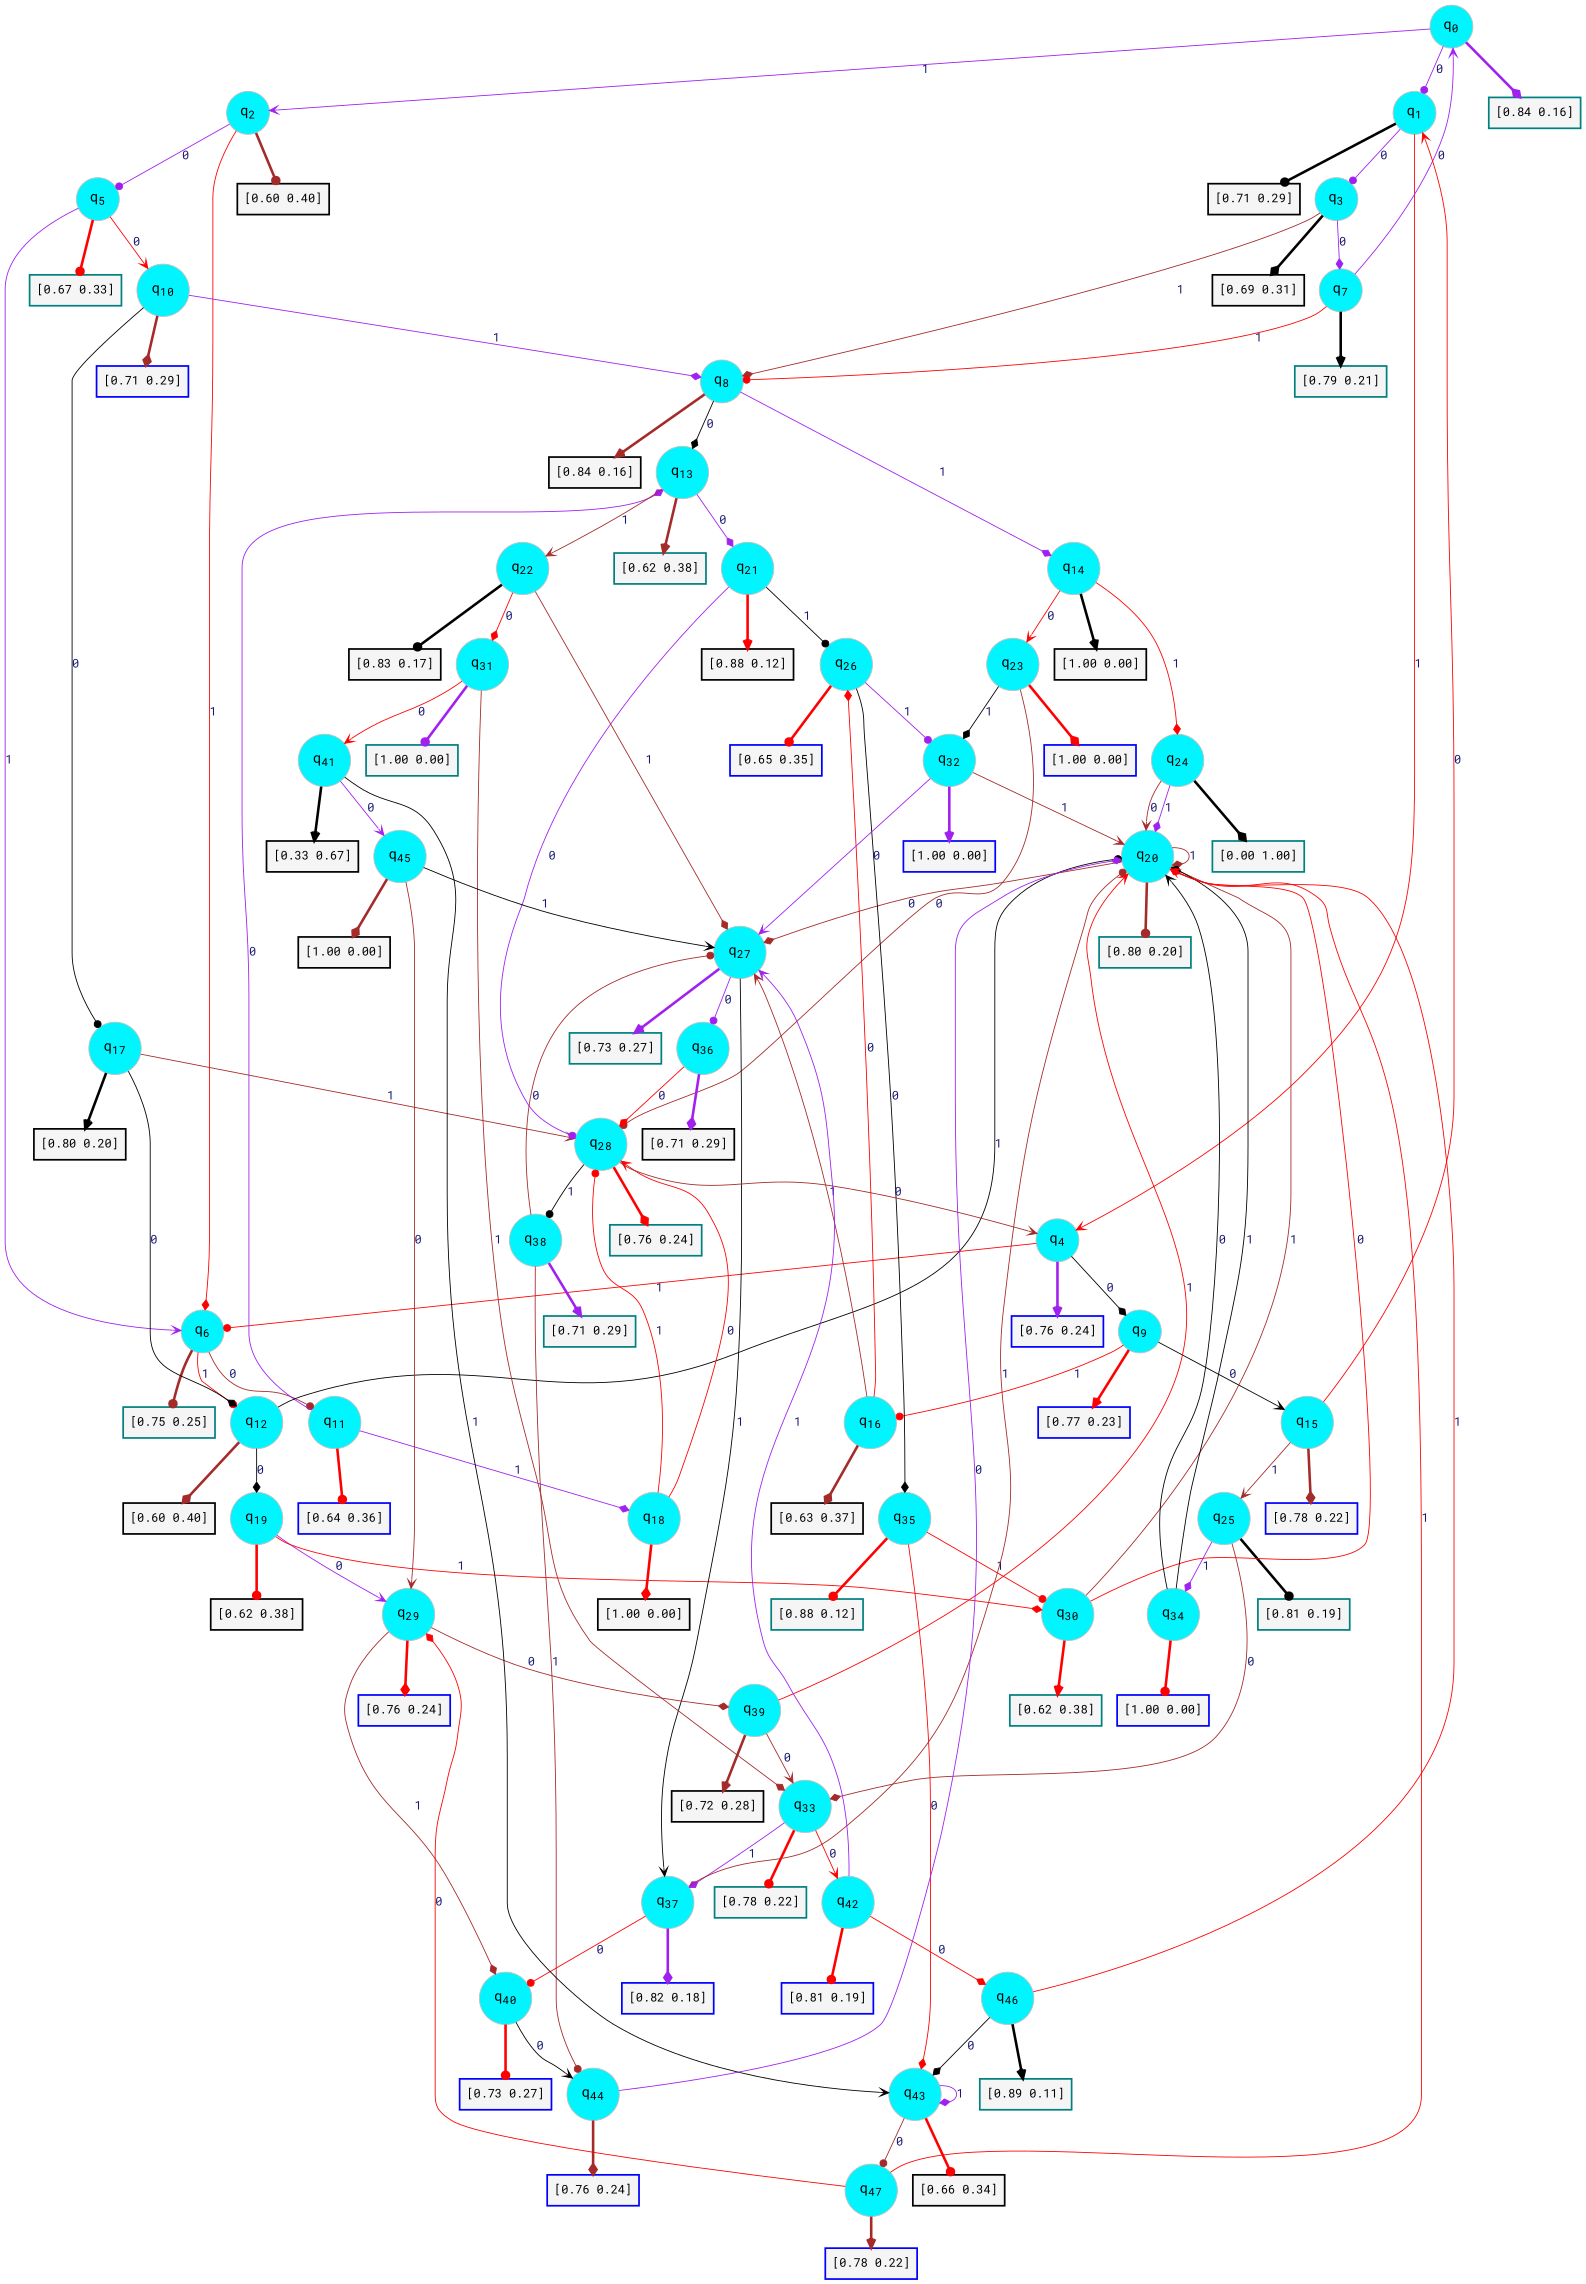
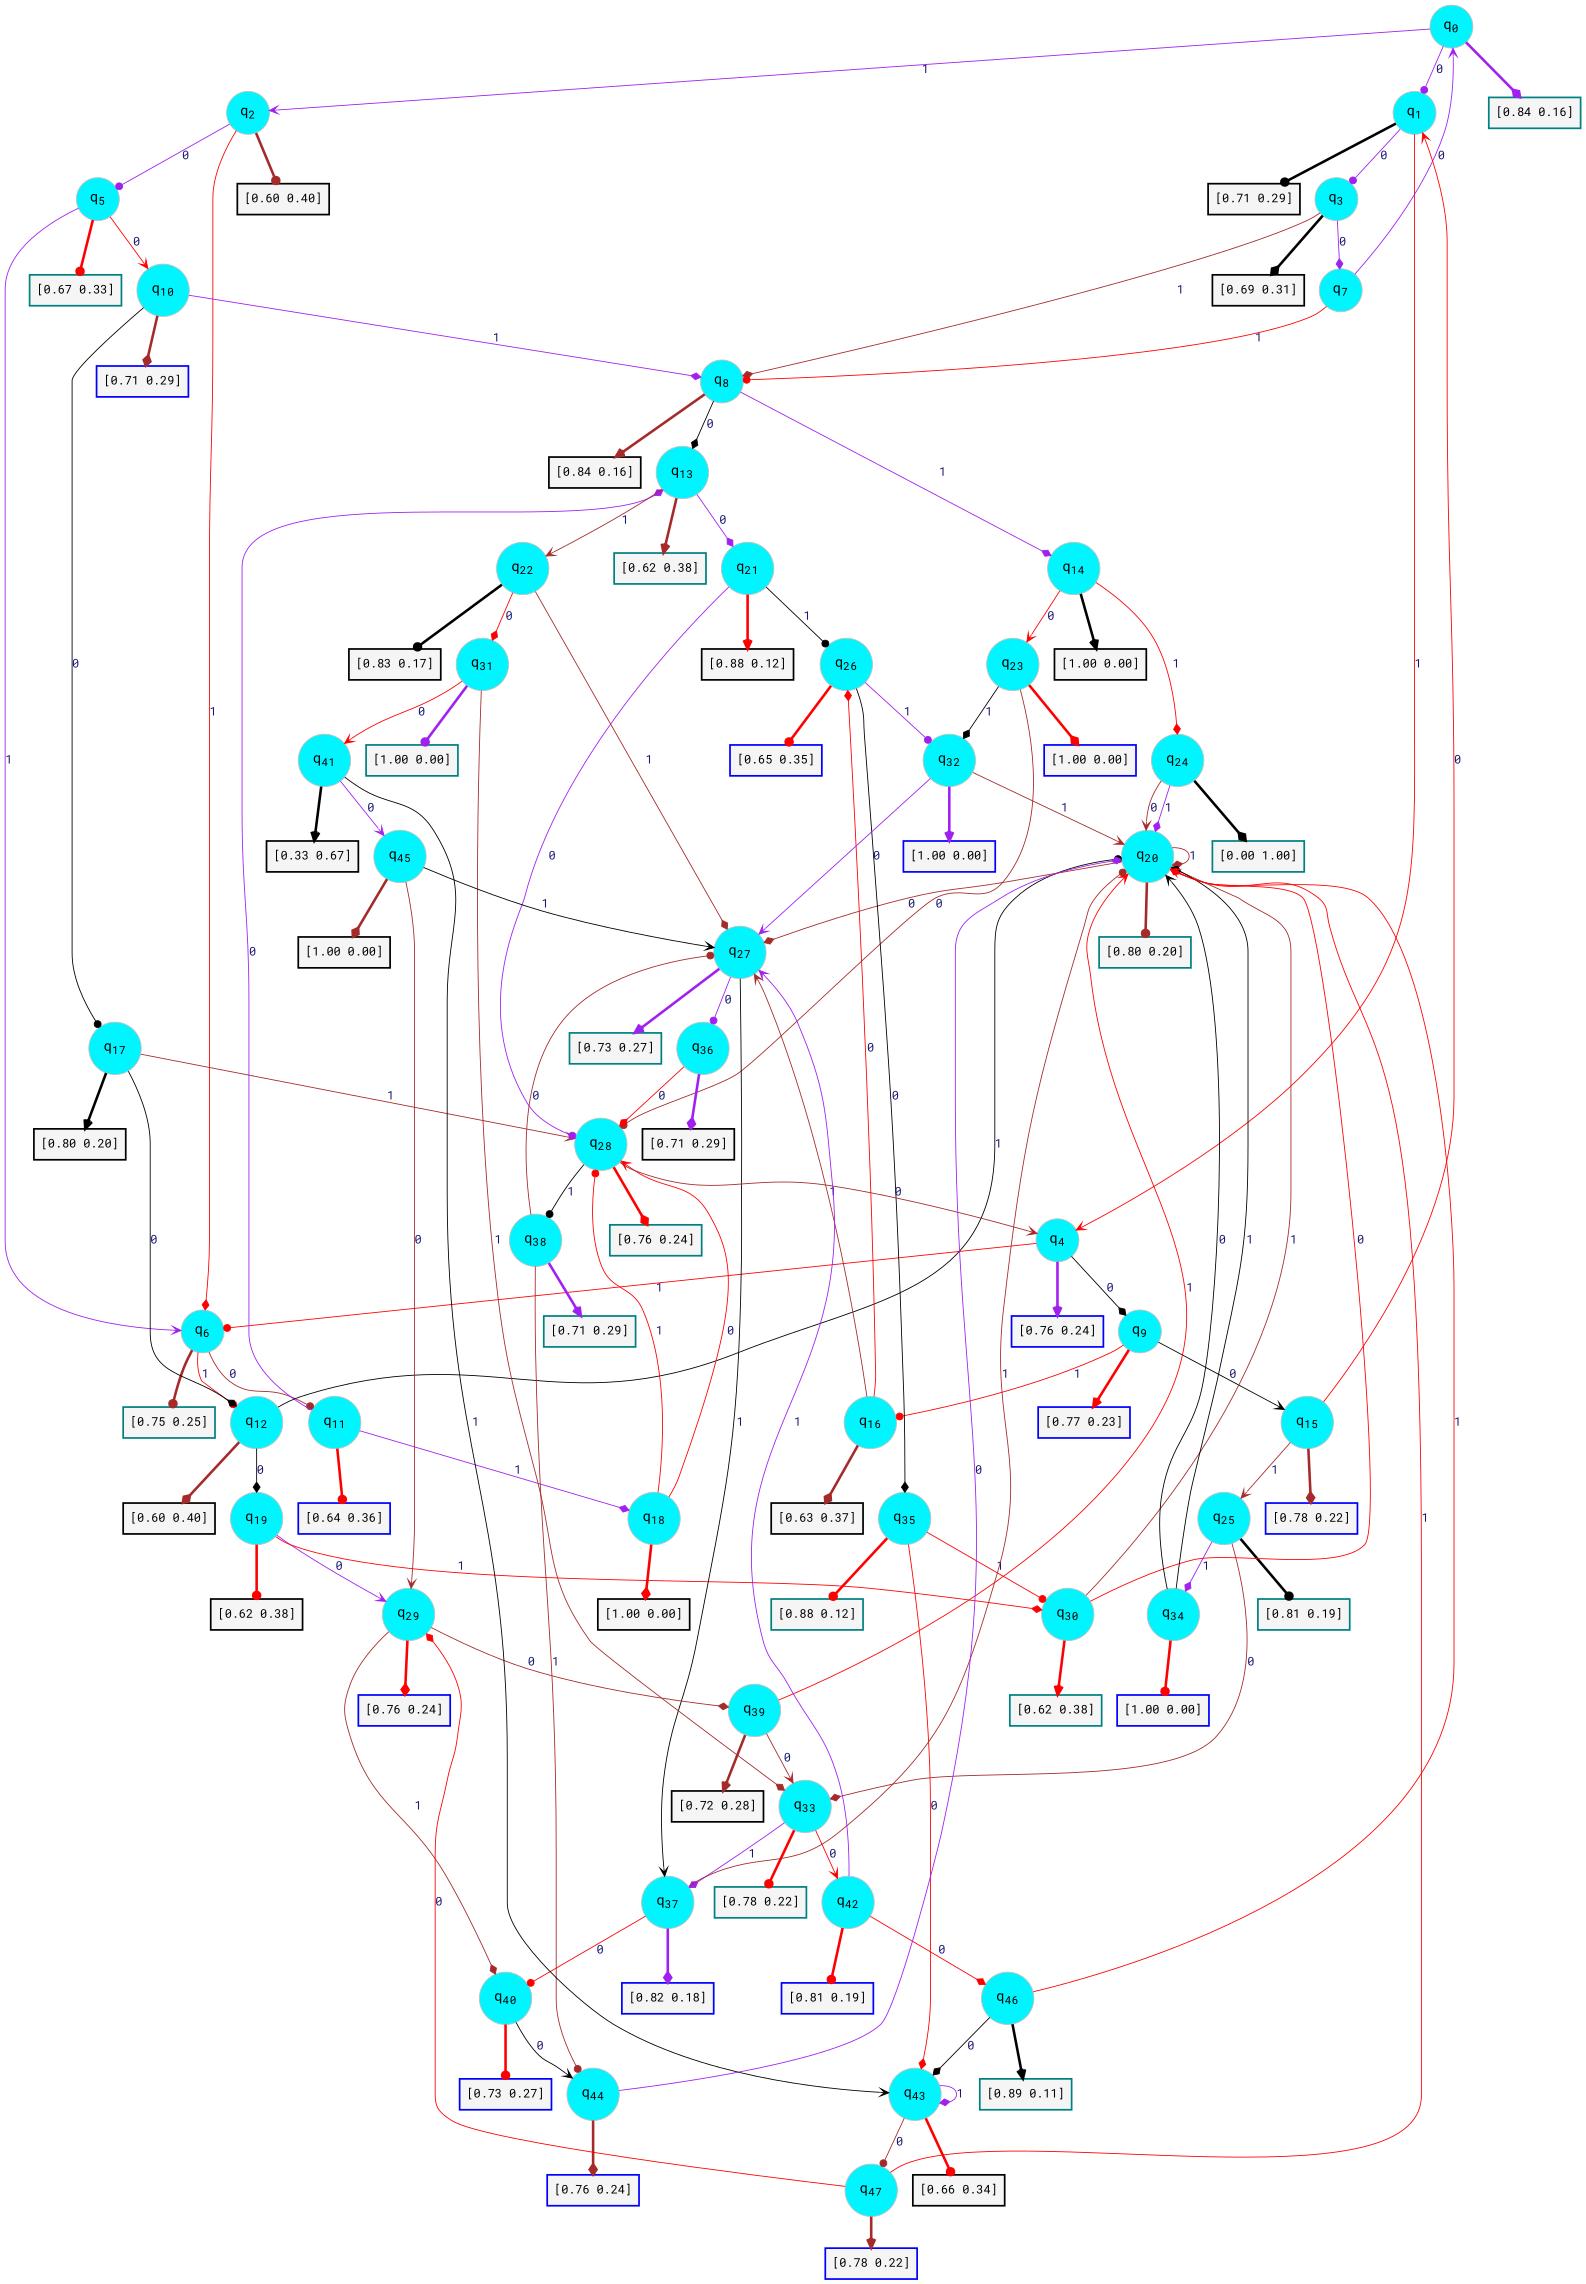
node "[0.79 0.21]": removed
